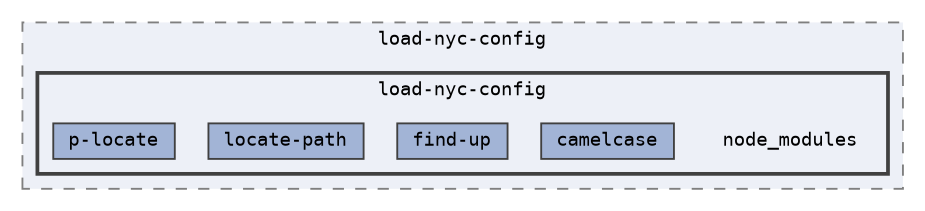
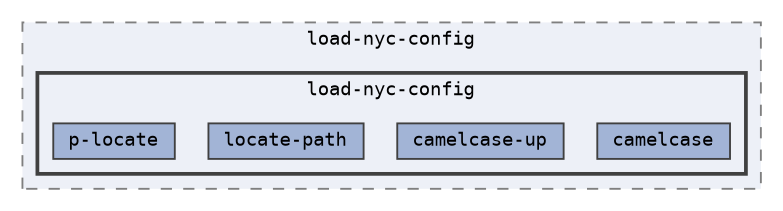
node "find-up": label "find-up" -> "camelcase-up"
node "node_modules": removed
